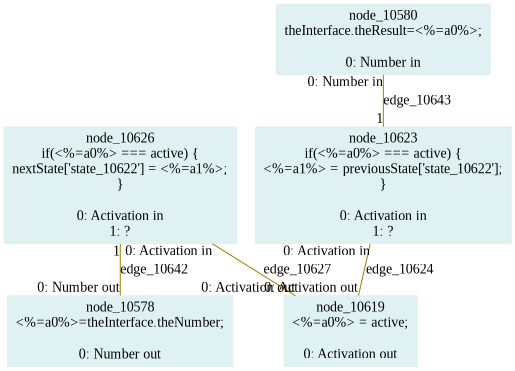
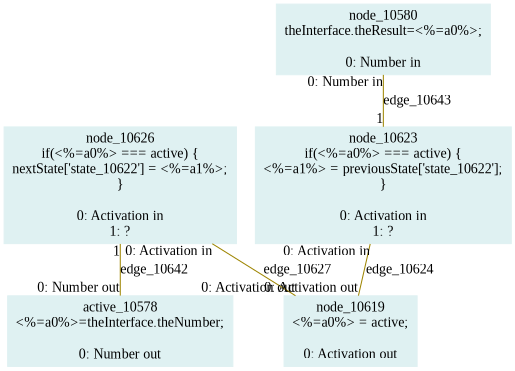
node "node_10578 <%=a0%>=theInterface.theNumber; 0: Number out": label "node_10578 <%=a0%>=theInterface.theNumber; 0: Number out" -> "active_10578 <%=a0%>=theInterface.theNumber; 0: Number out"
